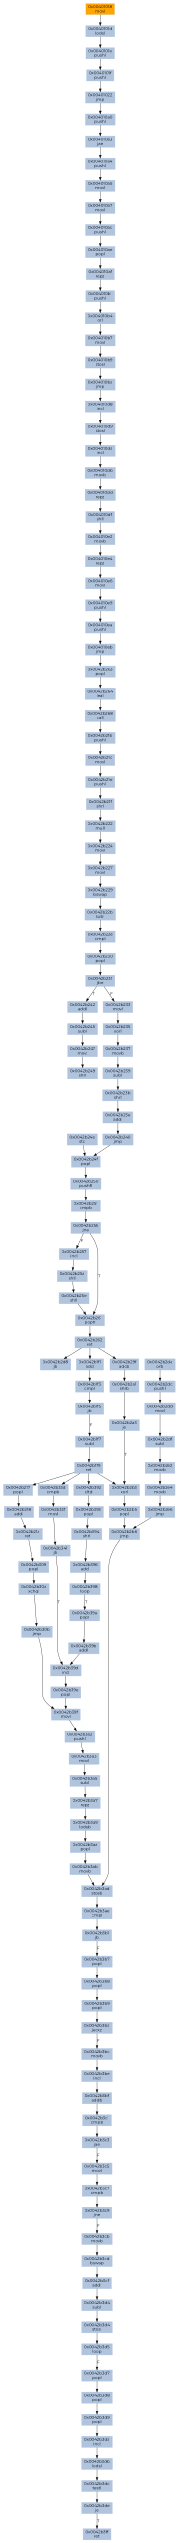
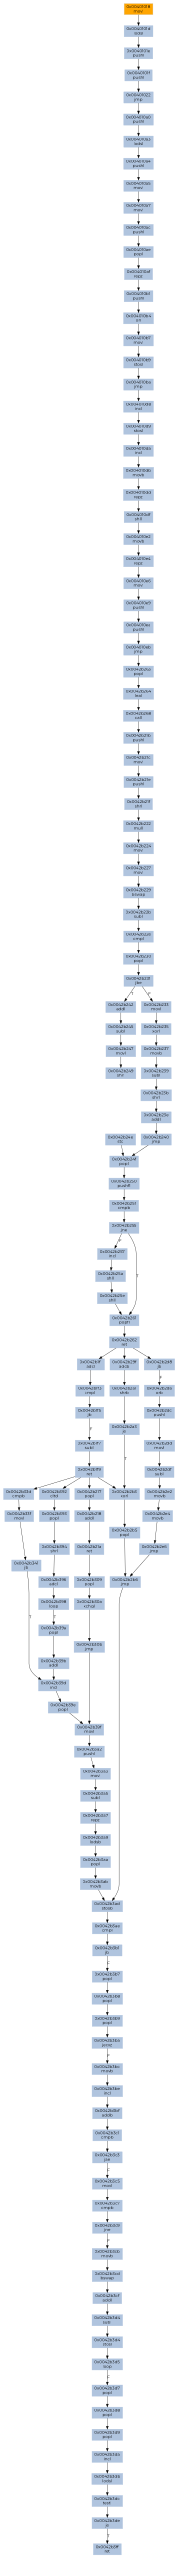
node "0x004010a3 jae": label "0x004010a3 jae" -> "0x004010a3 lodsl"
edge "0x0042b2d8 jb" -> "0x0042b2da orb": added, label "F"
